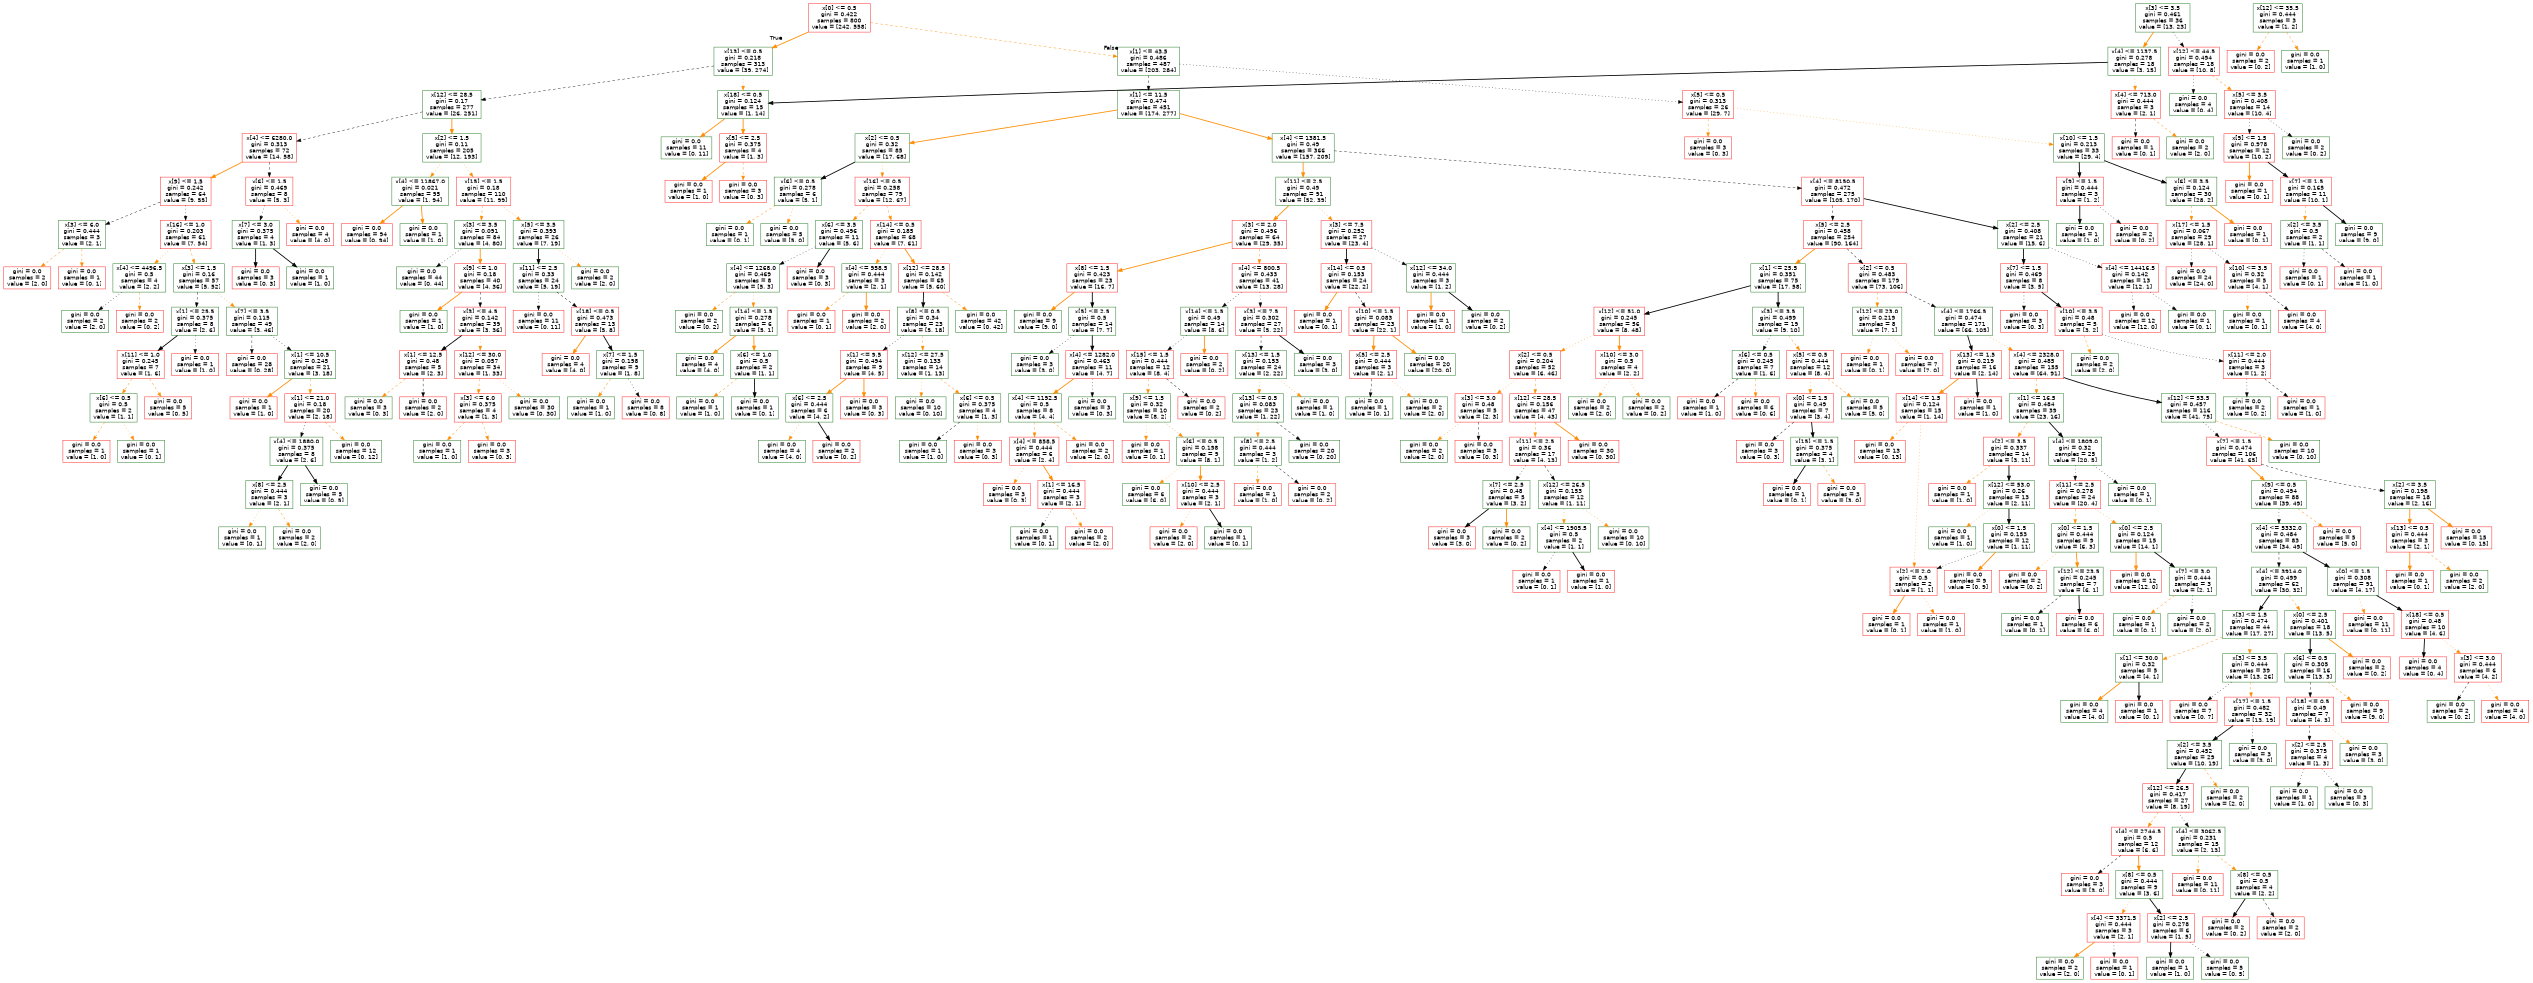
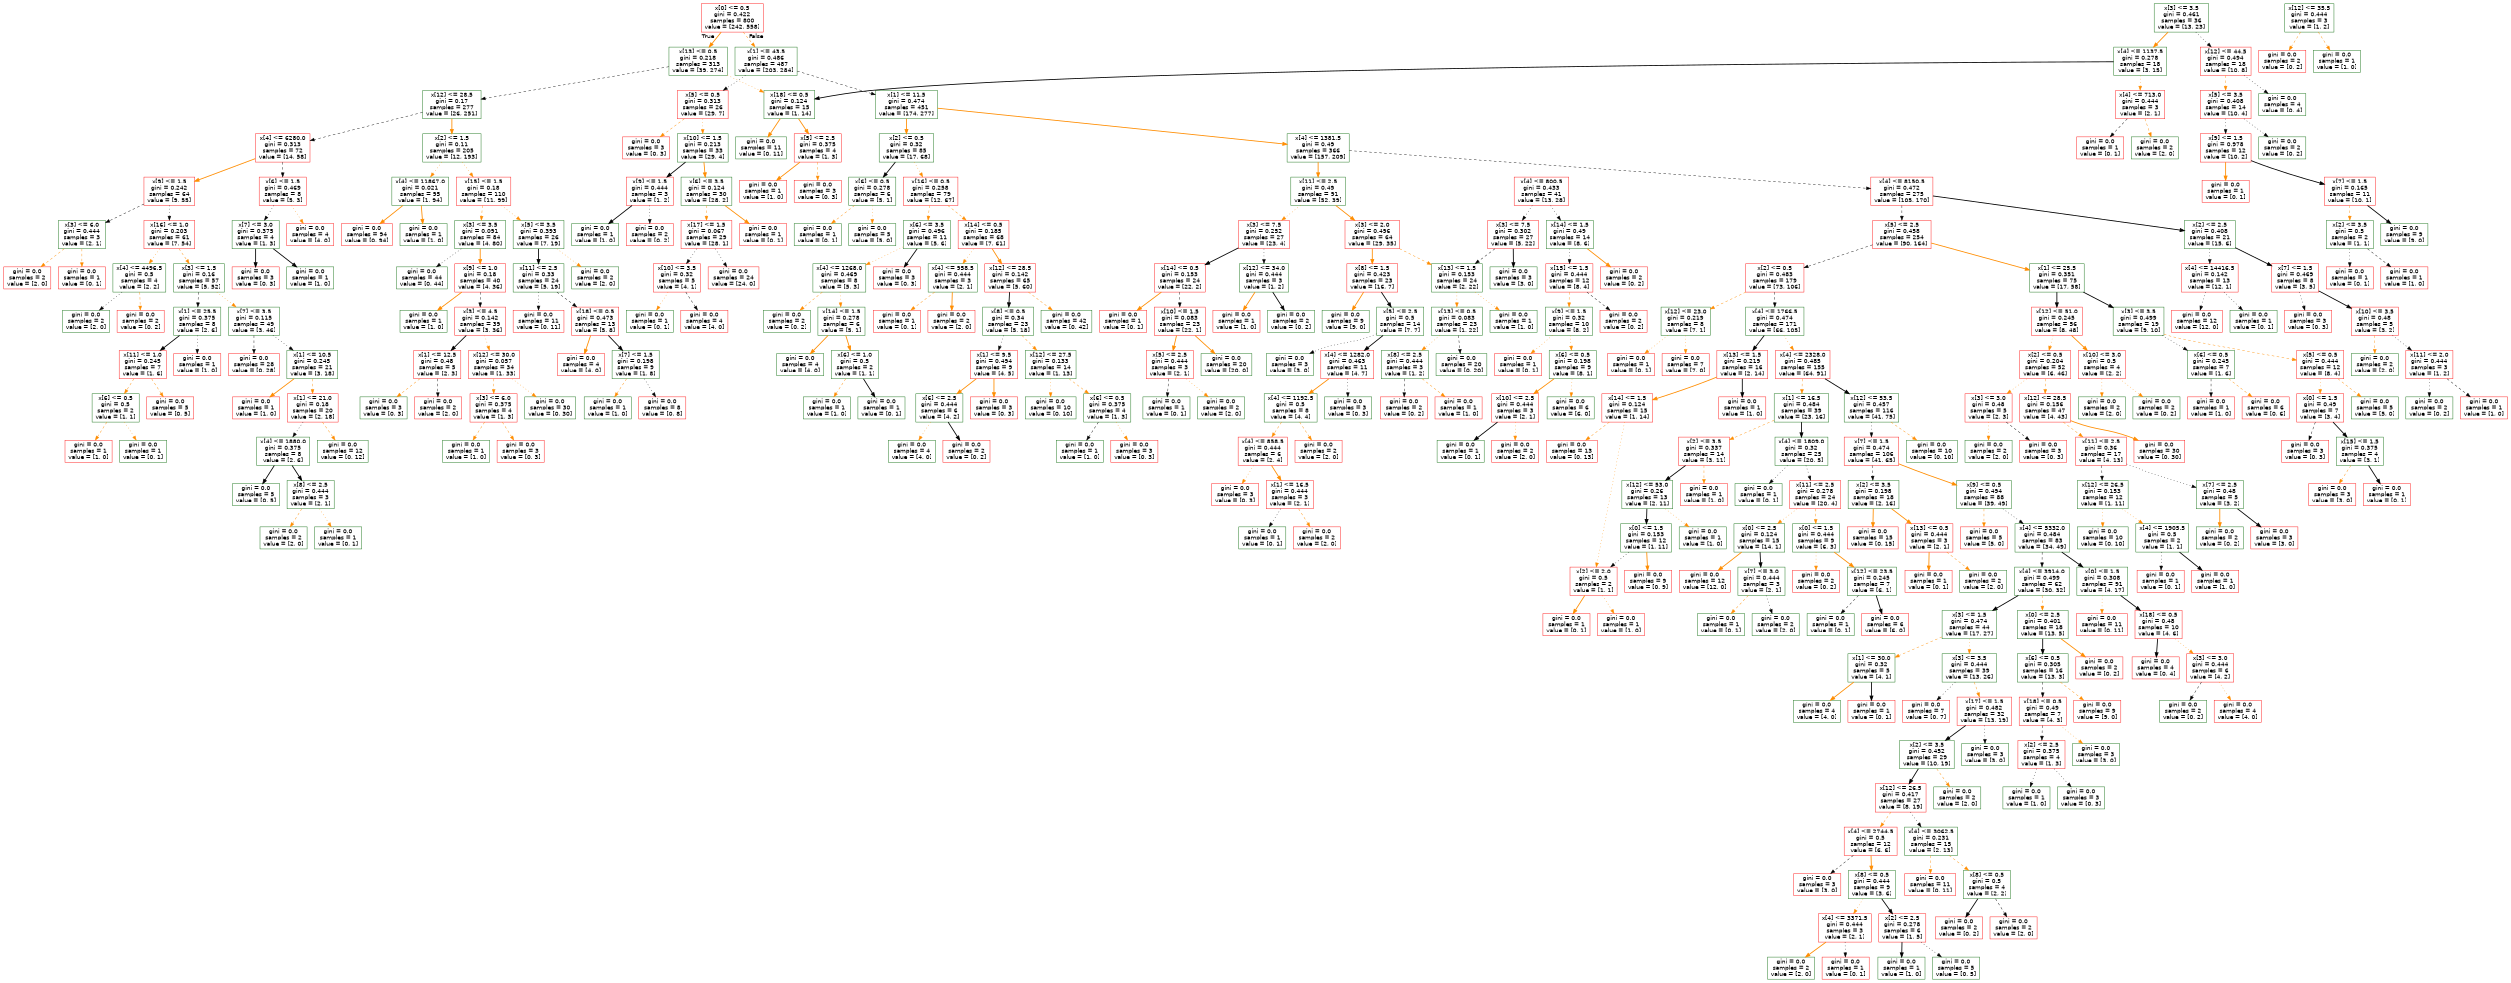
edge "x[10] <= 1.5 gini = 0.213 samples = 33 value = [29, 4]" -> "x[6] <= 3.5 gini = 0.124 samples = 30 value = [28, 2]": color black -> darkorange
edge "x[3] <= 2.0 gini = 0.496 samples = 64 value = [29, 35]" -> "x[4] <= 800.5 gini = 0.433 samples = 41 value = [13, 28]": now "x[3] <= 2.0 gini = 0.496 samples = 64 value = [29, 35]" -> "x[13] <= 1.5 gini = 0.153 samples = 24 value = [2, 22]"
edge "x[6] <= 3.5 gini = 0.496 samples = 11 value = [5, 6]" -> "x[4] <= 1268.0 gini = 0.469 samples = 8 value = [5, 3]": color black -> darkorange
